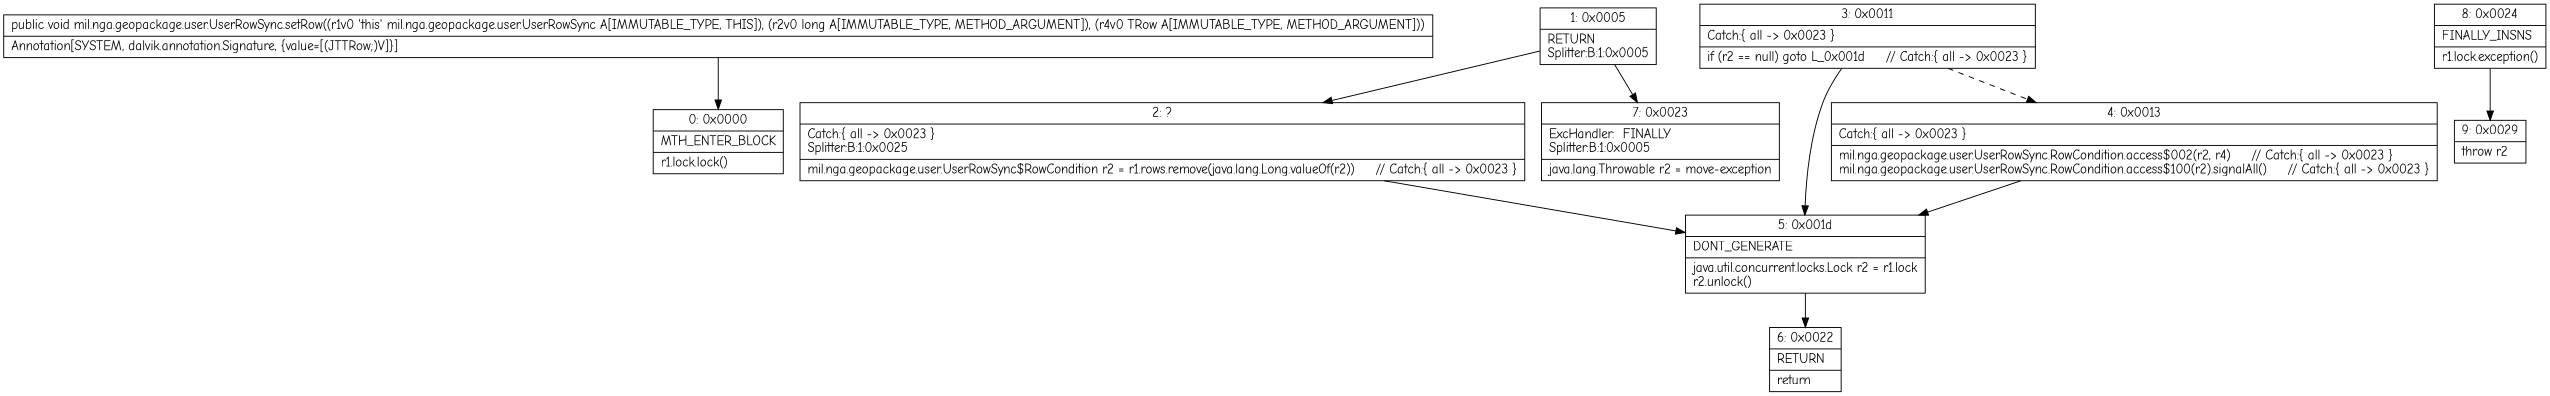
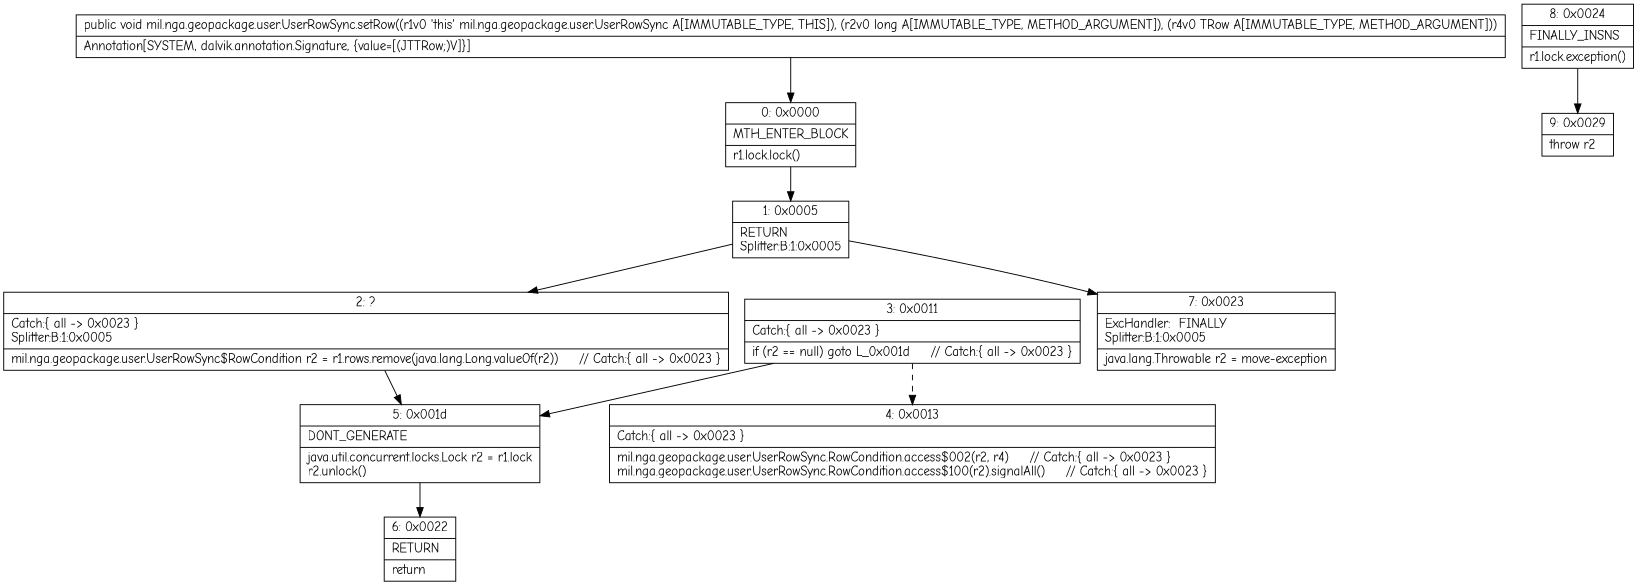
node "2: ?": text "Splitter:B:1:0x0025" -> "Splitter:B:1:0x0005"
edge "0: 0x0000" -> "1: 0x0005": added
edge "4: 0x0013" -> "5: 0x001d": removed
